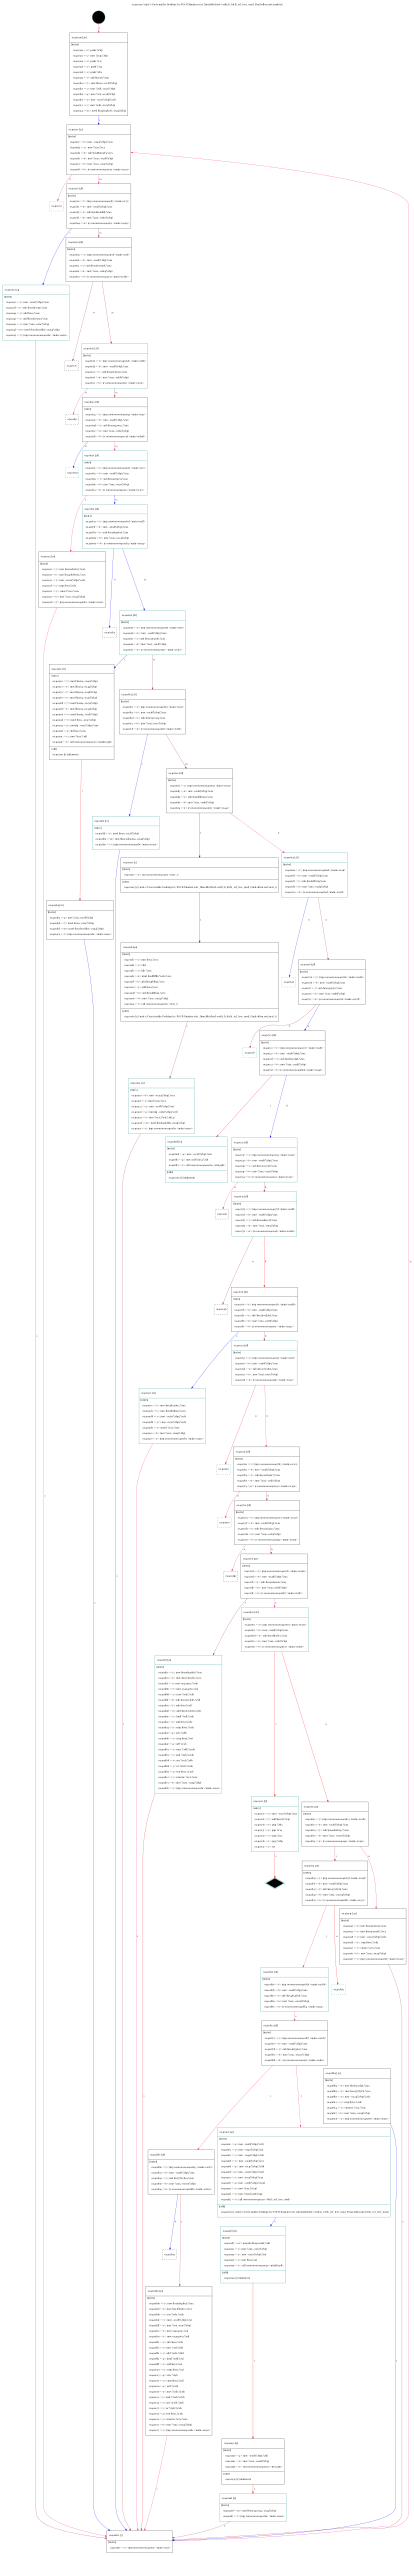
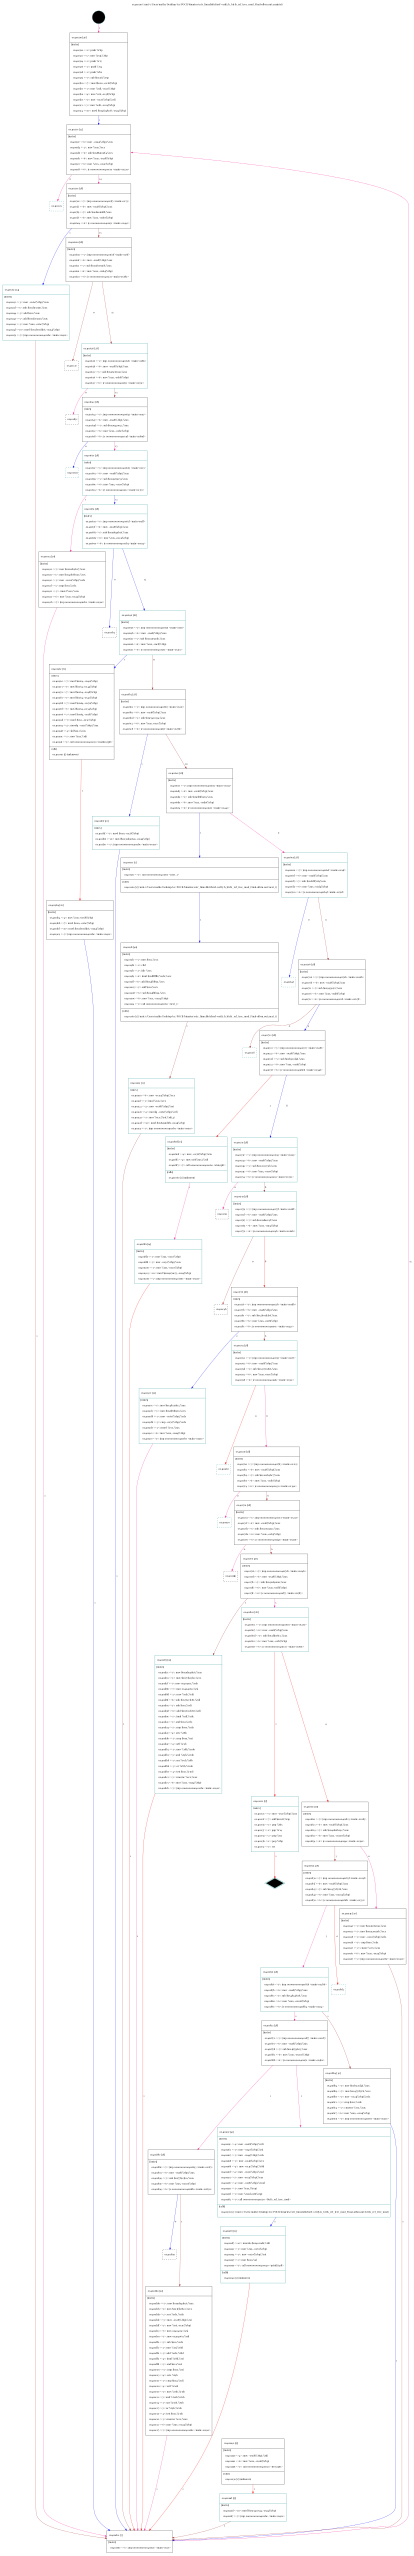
node "0x4018fa [24]": added
edge "0x401856 [28]" -> "0x4018b4 [30]": added, label "1"
edge "0x401a87 [23]" -> "0x401a9e [15]": now "0x401a87 [23]" -> "0x401ebe [5]"
